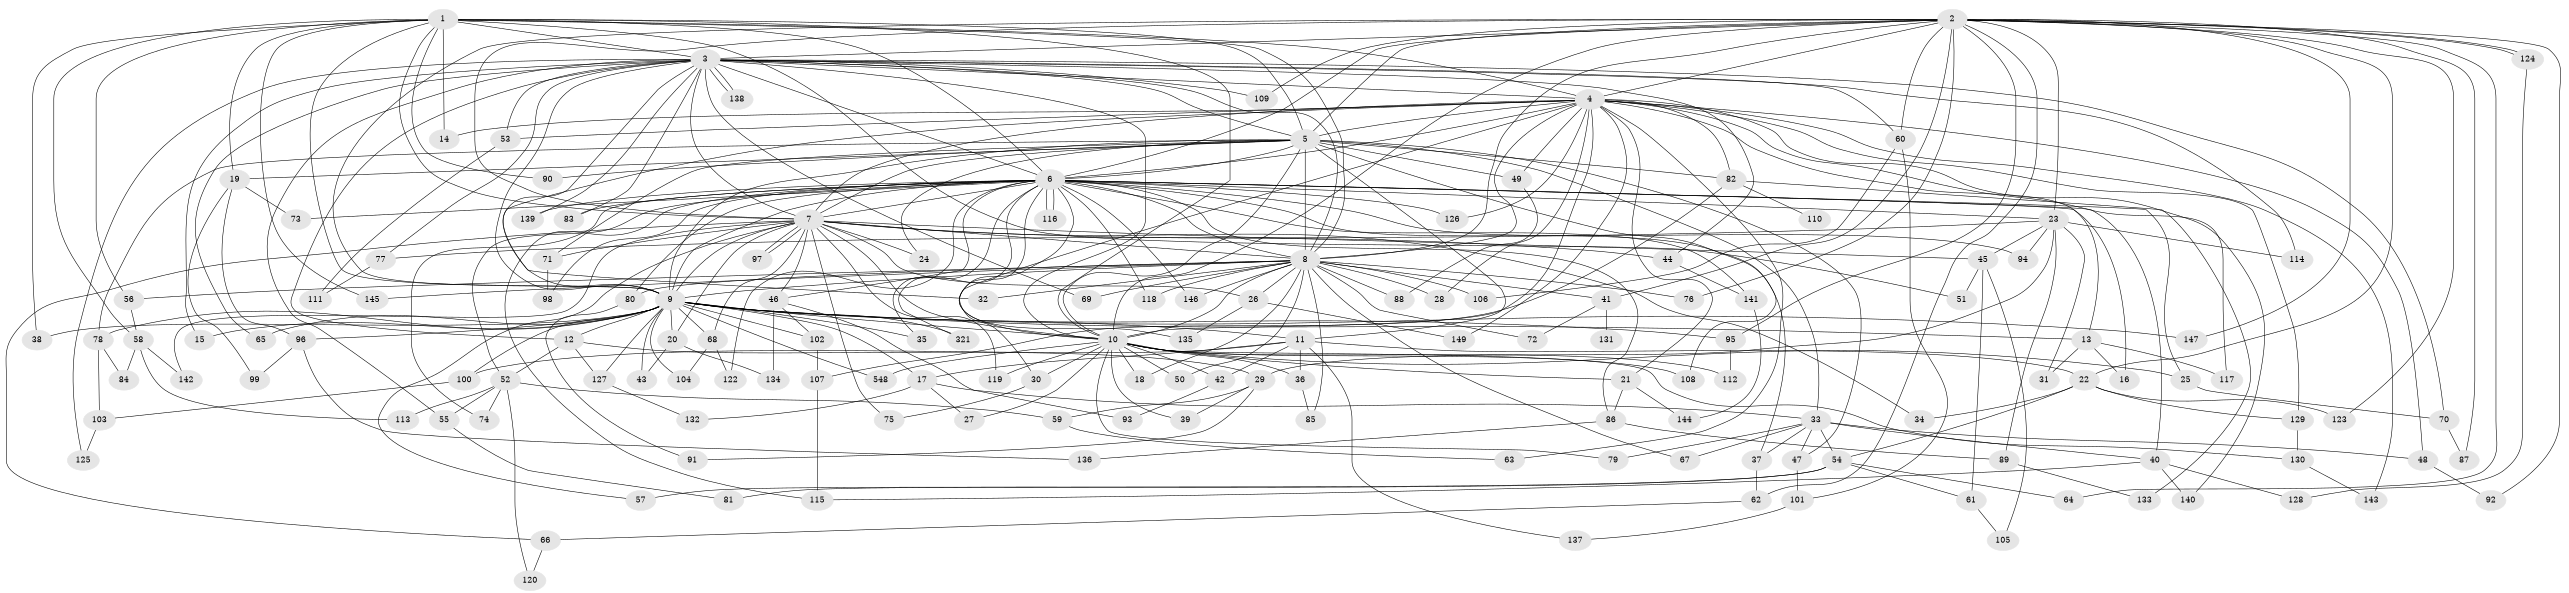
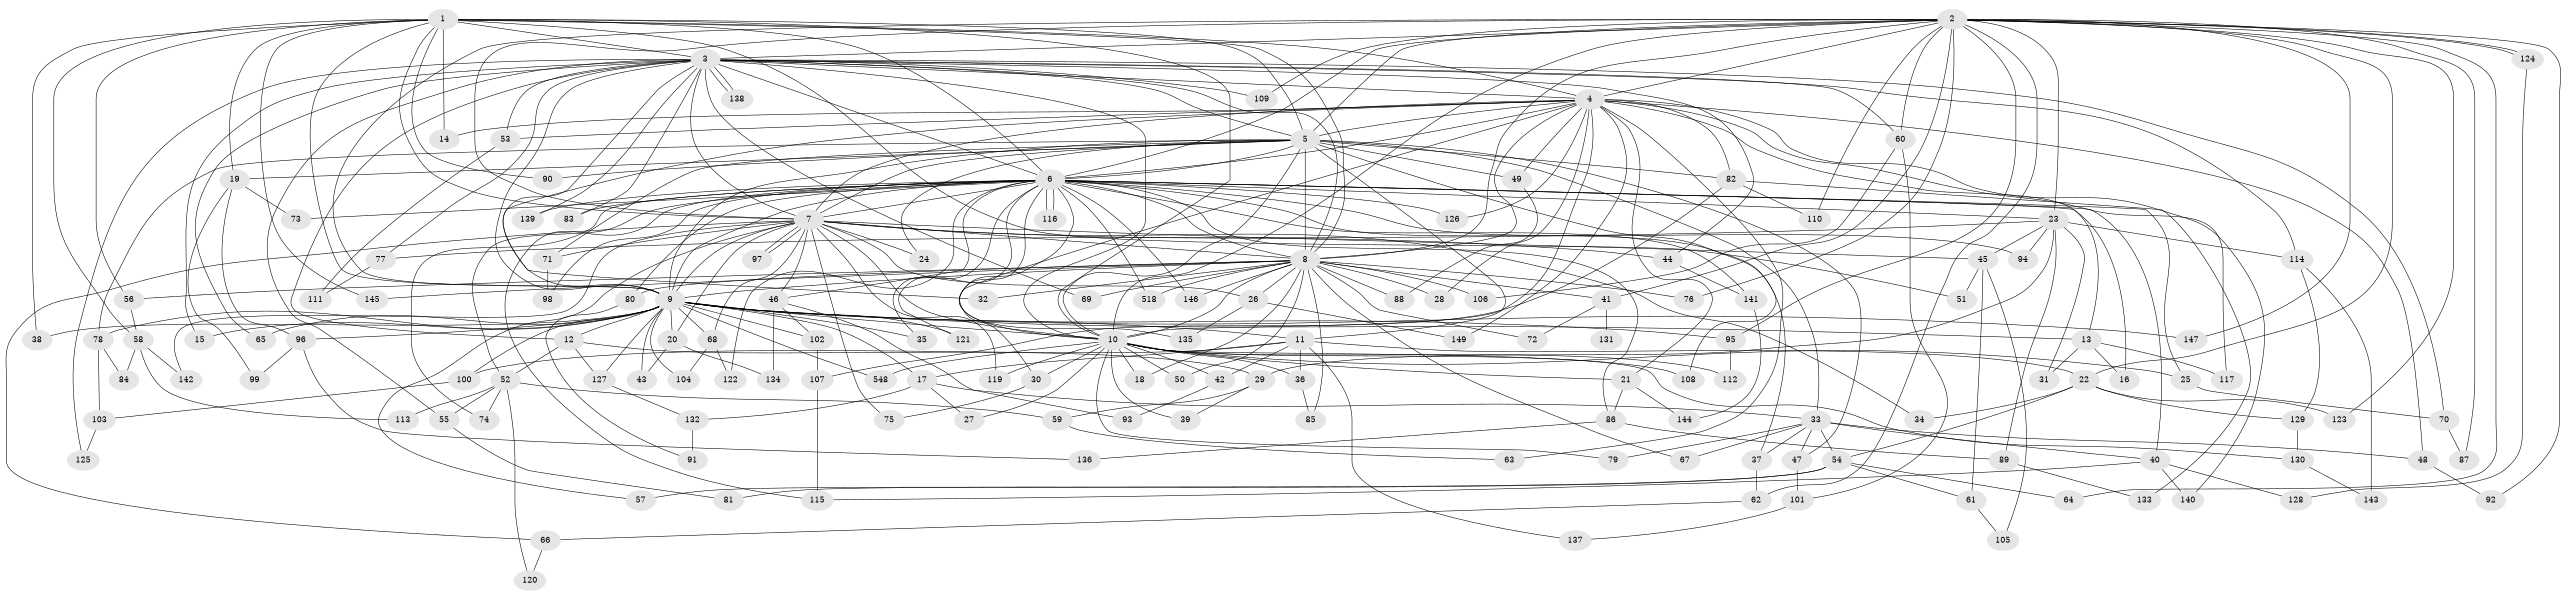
edge "2" -- "110": added
edge "4" -- "143": now "114" -- "143"
edge "4" -- "129": now "114" -- "129"
node "118": label "118" -> "518"
node "321": label "321" -> "121"
edge "29" -- "91": now "132" -- "91"
